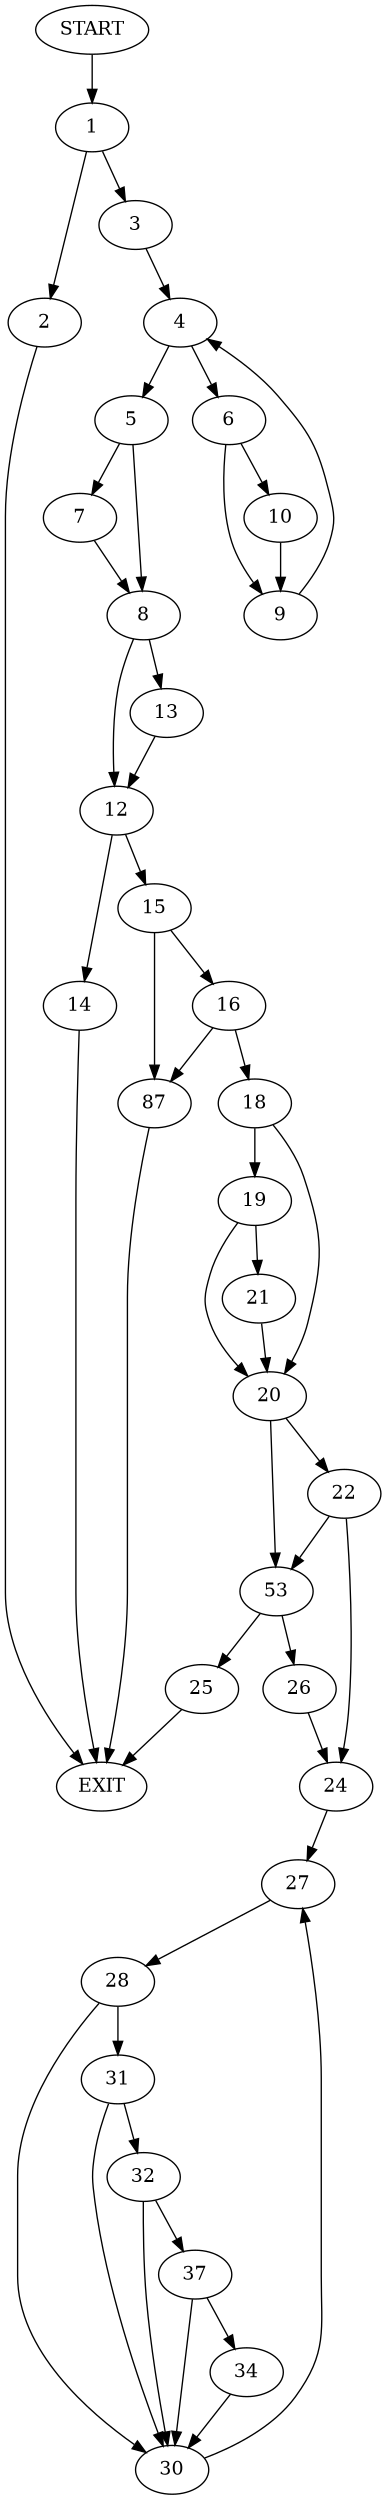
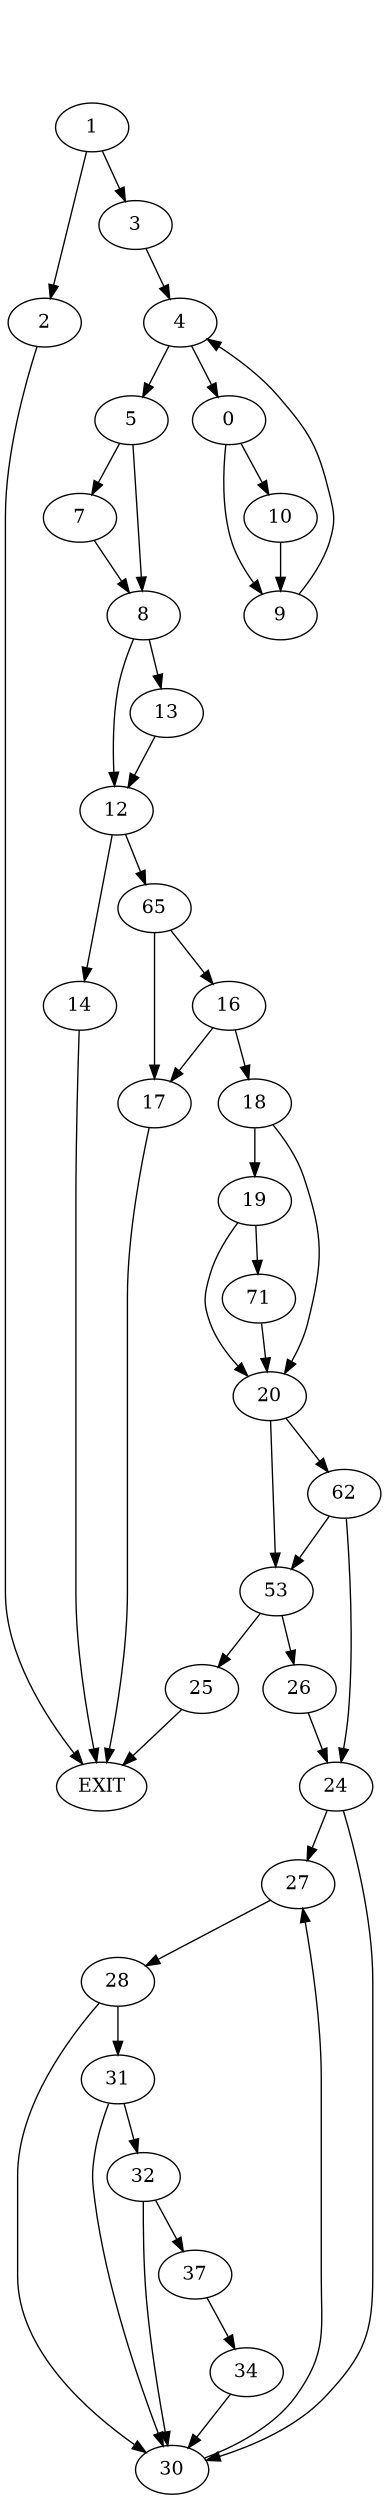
node "START": removed
node "6": label "6" -> "0"
node "15": label "15" -> "65"
node "87": label "87" -> "17"
node "21": label "21" -> "71"
node "22": label "22" -> "62"
edge "37" -> "30": now "24" -> "30"
